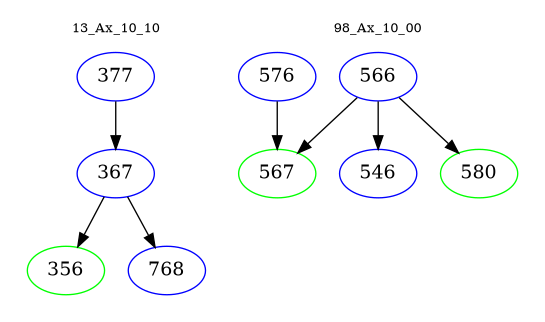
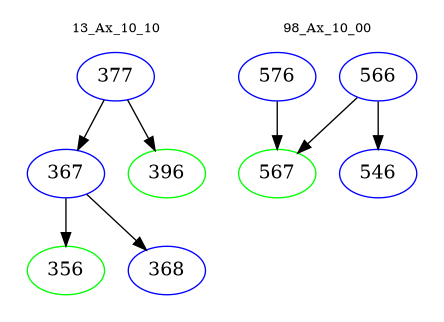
node "396": added
node "580": removed
node "768": label "768" -> "368"
